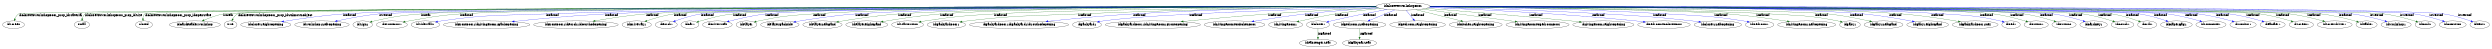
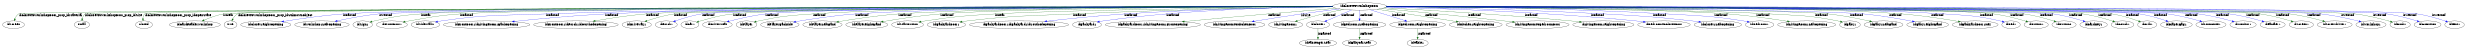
edge "idClosetToWorkshopDoor" -> "idTable1": now "idBedroom1RightOpening" -> "idTable1"
edge "idClosetToWorkshopDoor" -> "idStartButton": label "isEastOf" -> "isNear"
edge "idClosetToWorkshopDoor" -> "idLivingRoomToKitchenDoor": label "isEastOf" -> "idSize"
